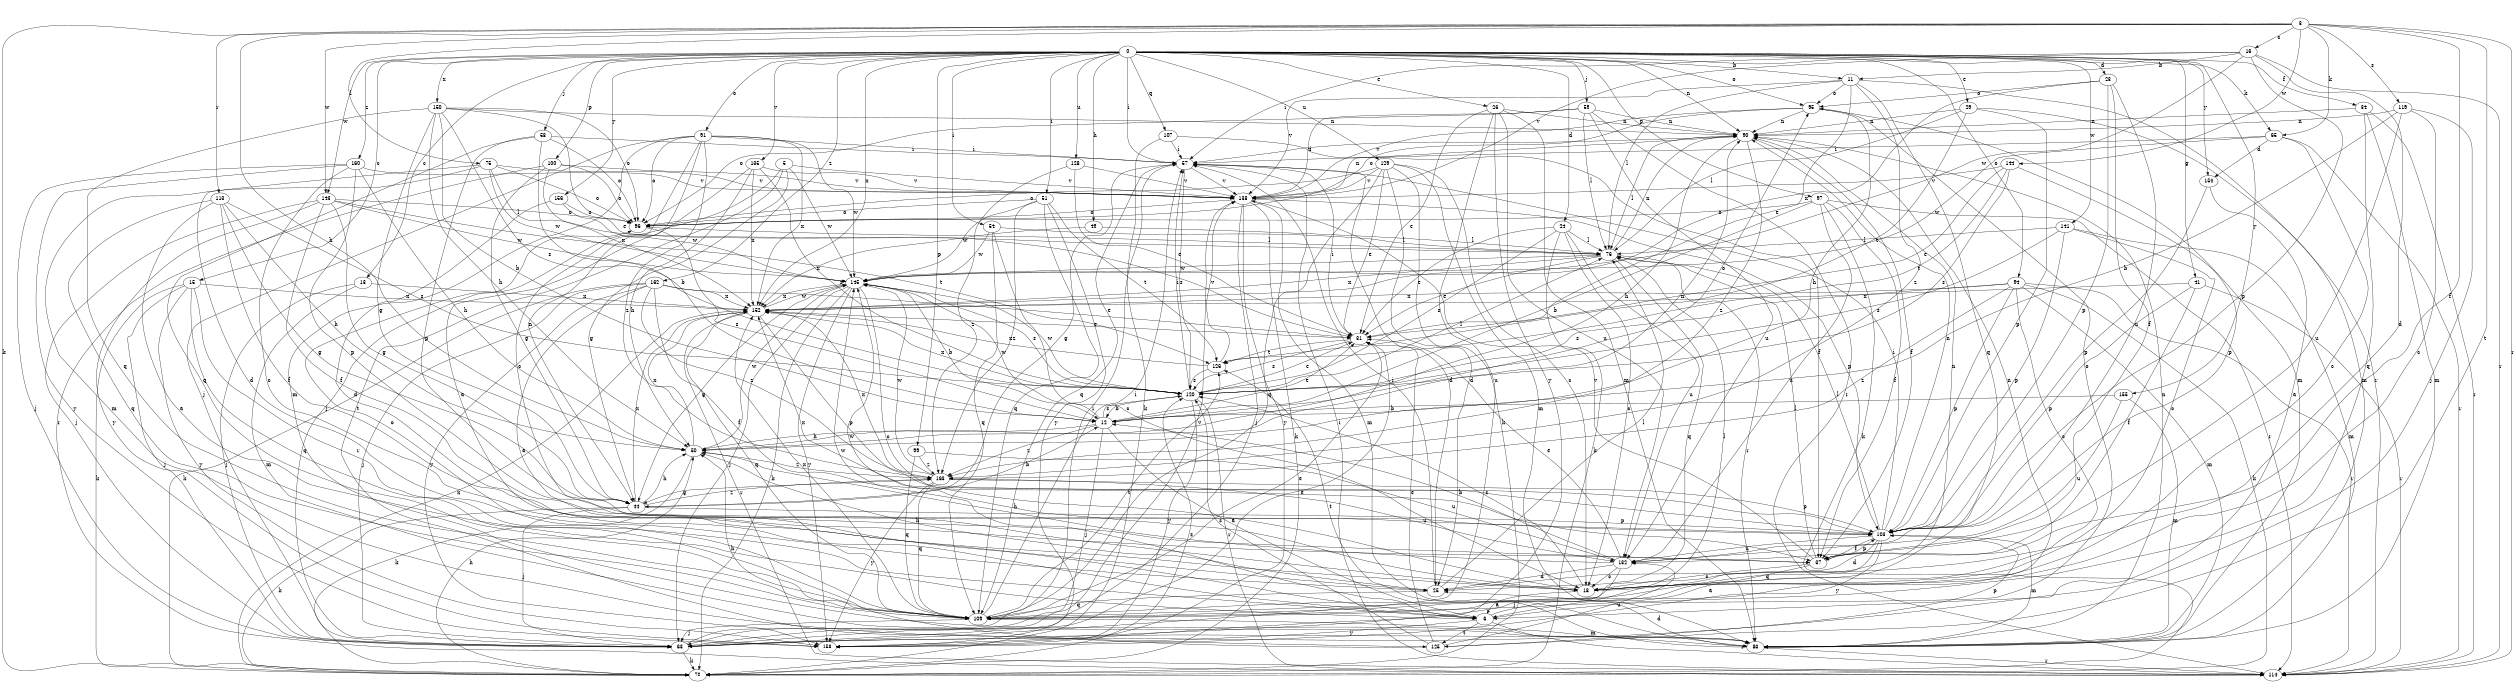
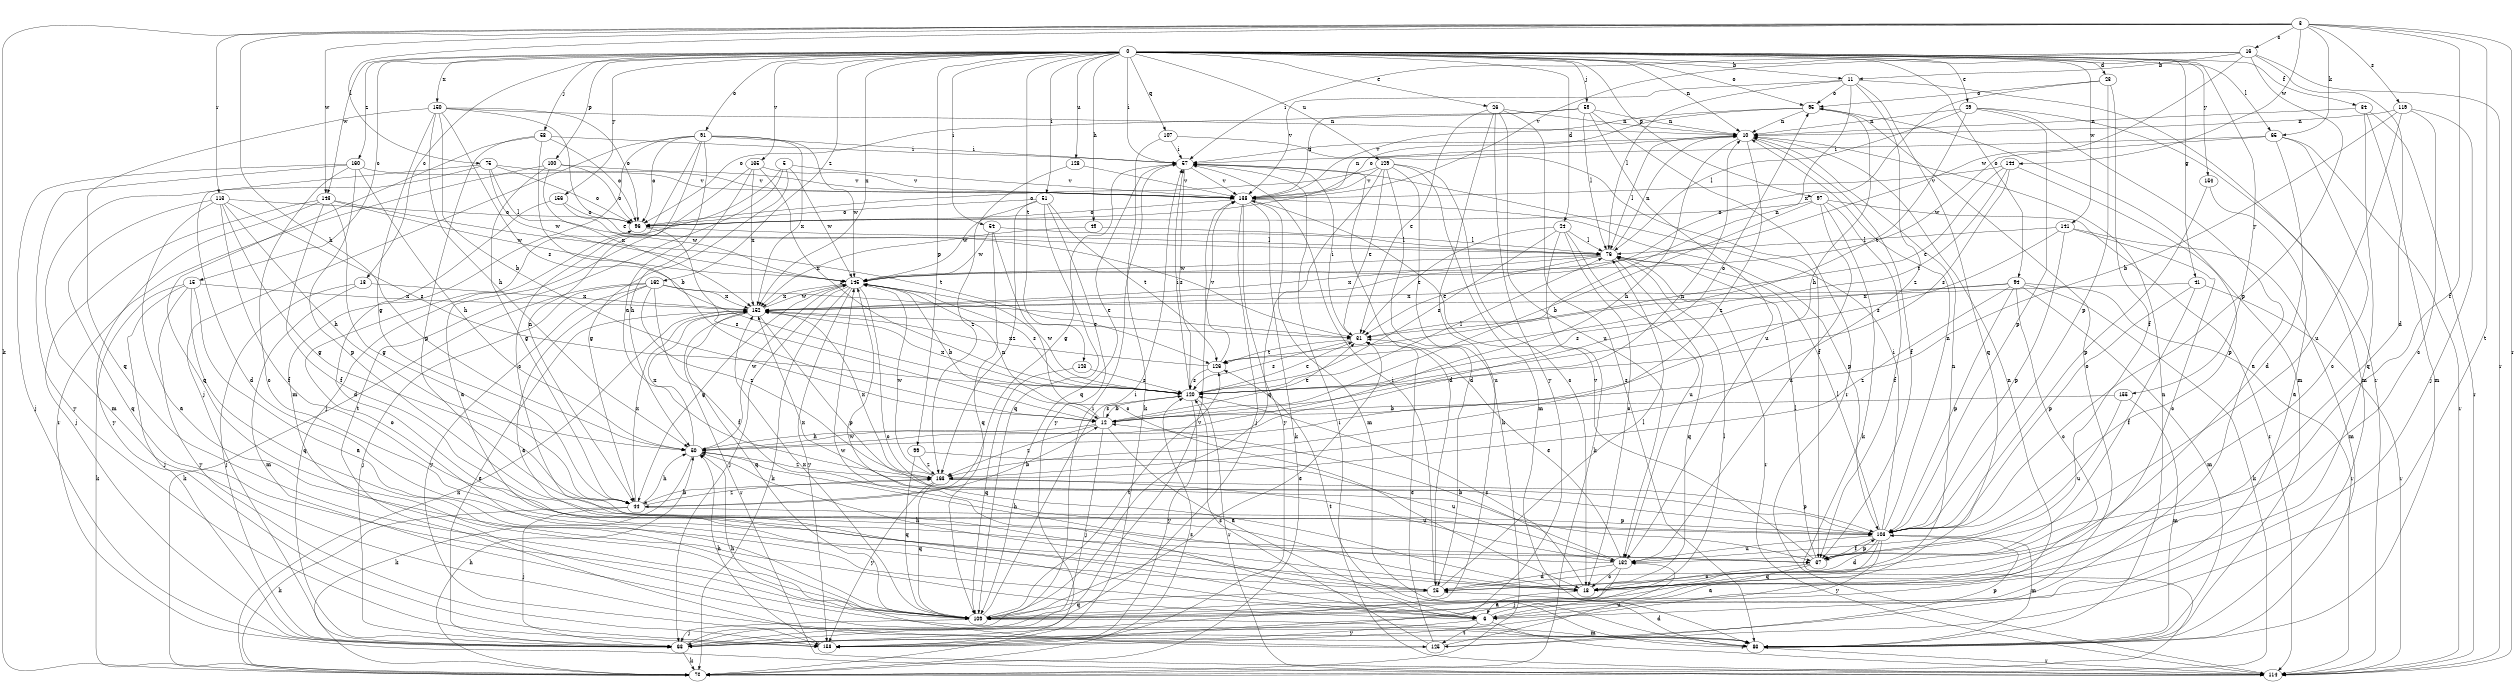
edge "0" -> "65": label "k" -> "l"
node "90": label "90" -> "10"
edge "65" -> "154": now "65" -> "25"
edge "143" -> "96": now "113" -> "96"
edge "11" -> "31": label "e" -> "n"
edge "128" -> "31": removed, label "e"
edge "91" -> "163": label "z" -> "a"
edge "12" -> "145": label "w" -> "n"
node "123": added
edge "26" -> "83": label "m" -> "s"
edge "76" -> "83": now "76" -> "114"
edge "15" -> "6": label "r" -> "a"
edge "23" -> "132": removed, label "u"
edge "163" -> "44": label "g" -> "b"
edge "29" -> "6": added, label "a"
edge "158" -> "50": added, label "h"
edge "63" -> "31": now "63" -> "152"
